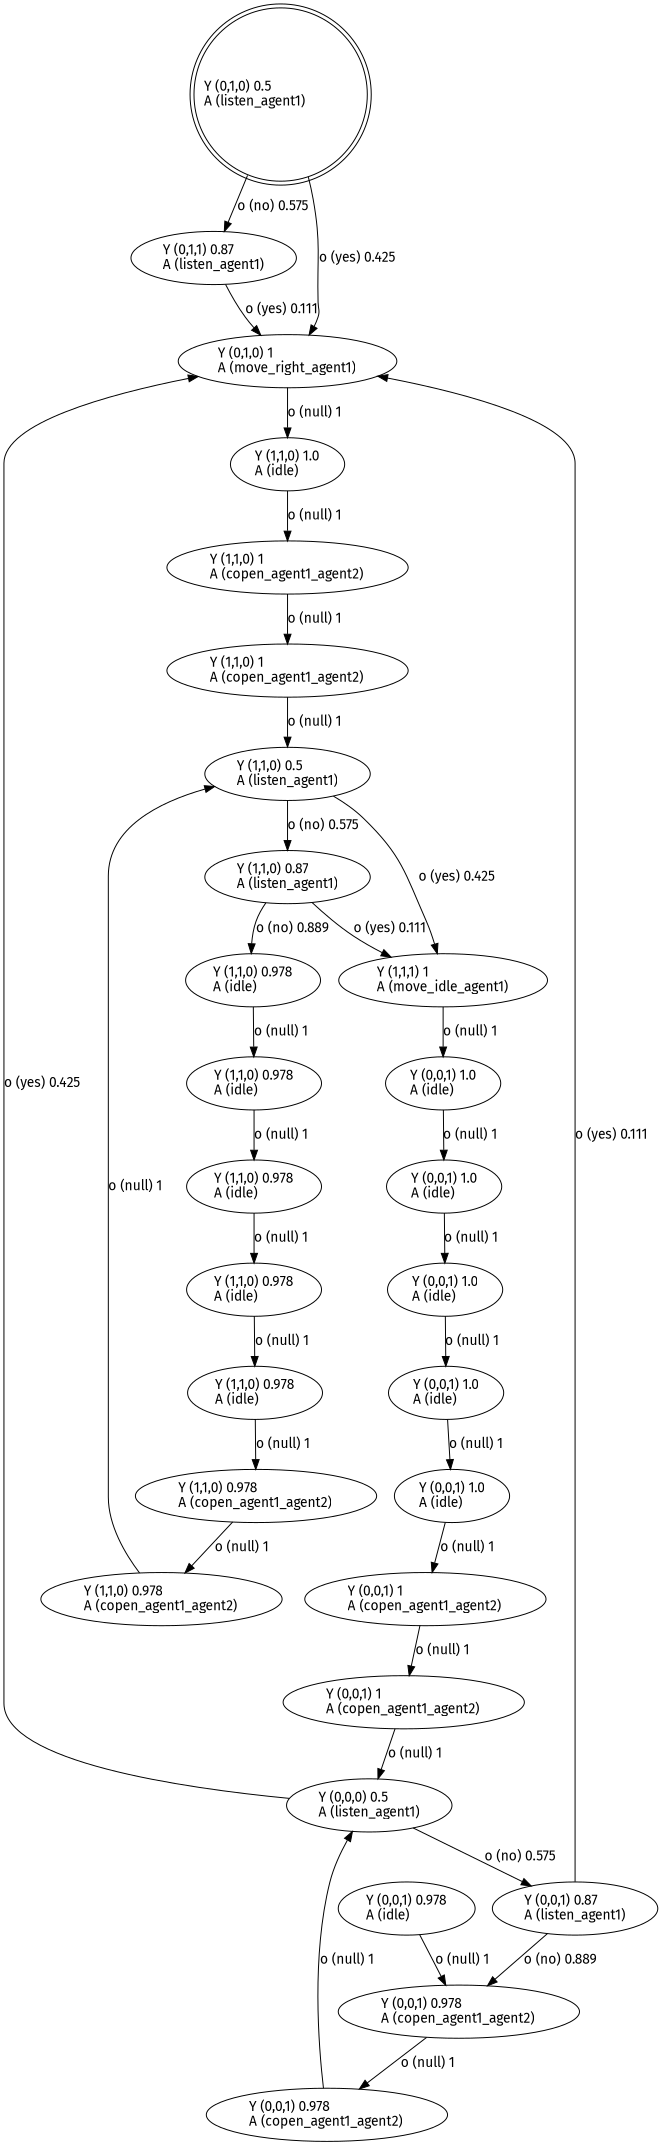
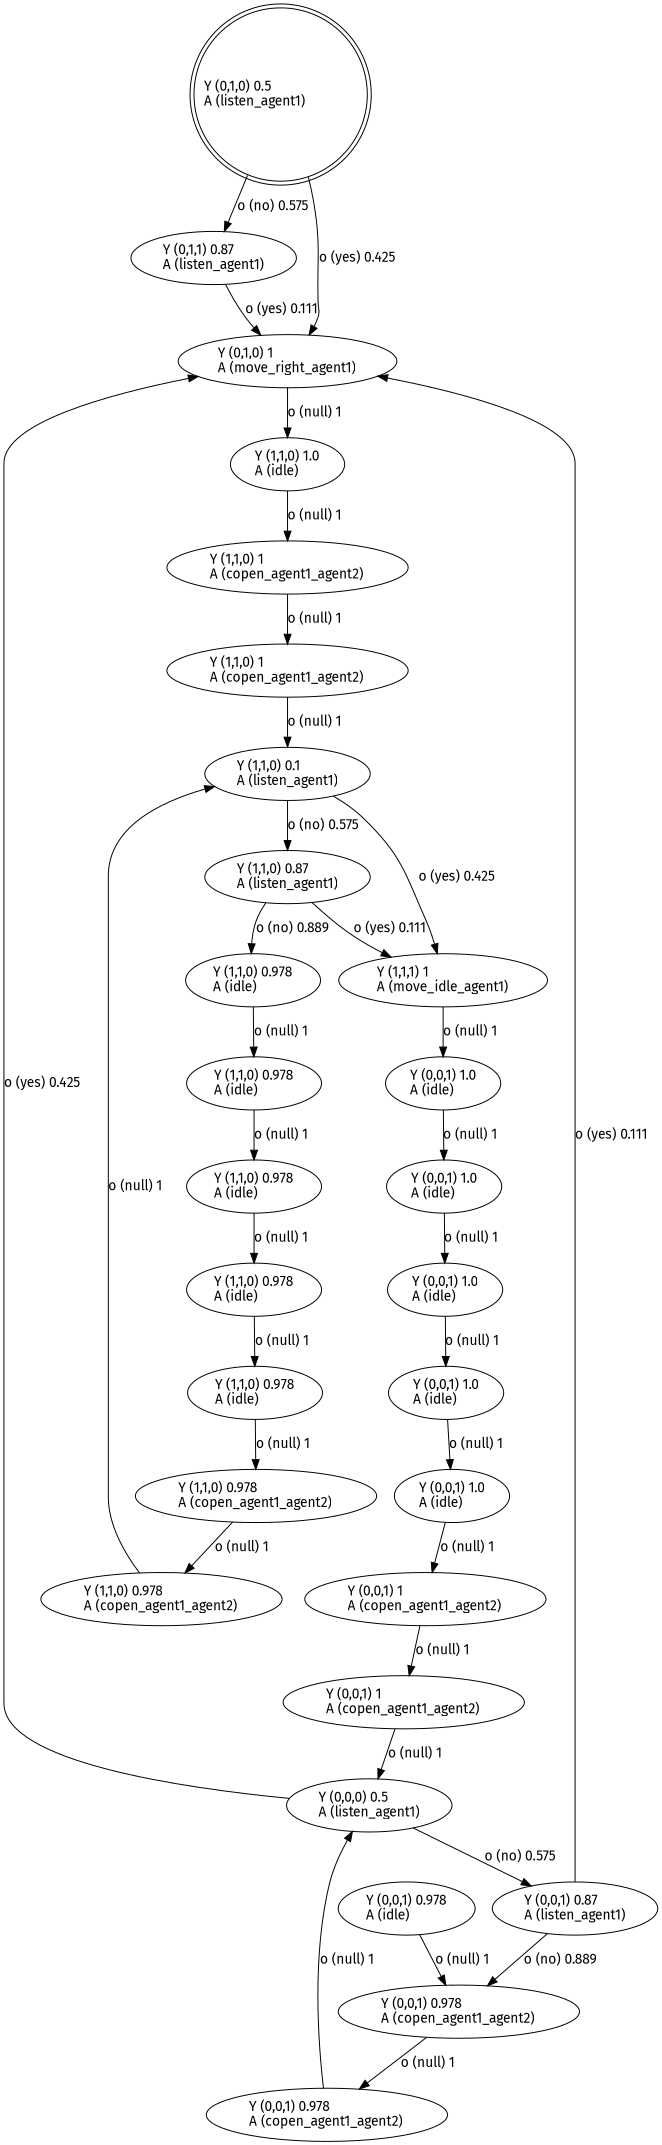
node "Y (1,1,0) 0.5 A (listen_agent1)": label "Y (1,1,0) 0.5 A (listen_agent1)" -> "Y (1,1,0) 0.1 A (listen_agent1)"
